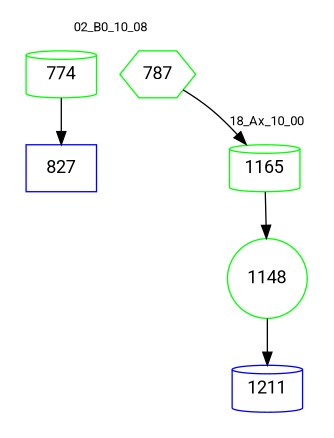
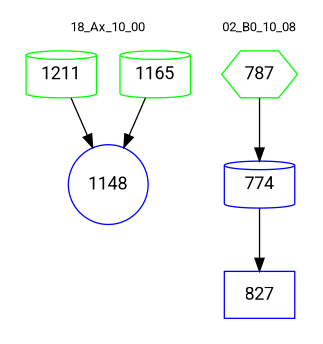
node "774": color green -> blue
edge "787" -> "1165": now "787" -> "774"
node "1148": color green -> blue
edge "1148" -> "1211": reversed
node "1211": color blue -> green
